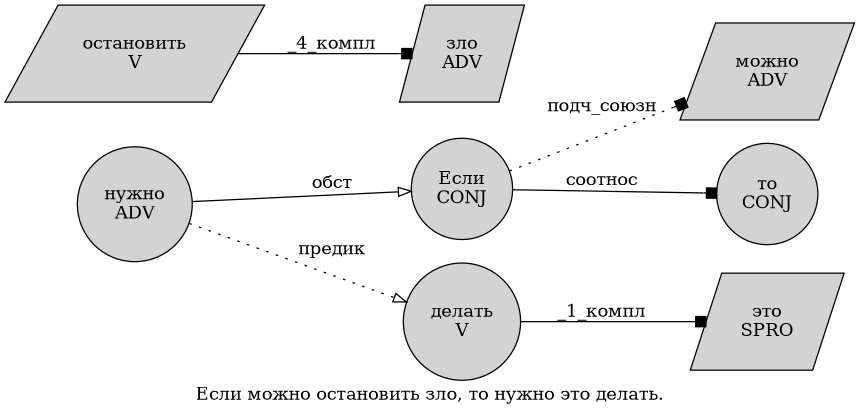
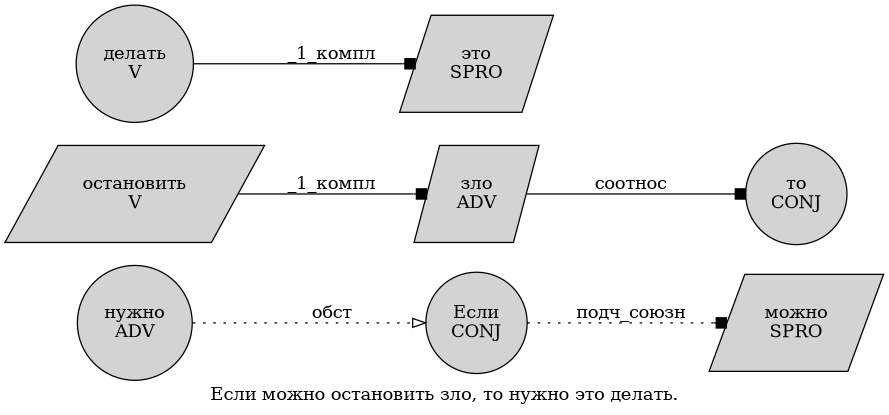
edge "остановить V" -> "зло ADV": label "_4_компл" -> "_1_компл"
node "можно ADV": label "можно ADV" -> "можно SPRO"
edge "Если CONJ" -> "то CONJ": now "зло ADV" -> "то CONJ"
edge "нужно ADV" -> "Если CONJ": style solid -> dotted
edge "нужно ADV" -> "делать V": removed, label "предик"
